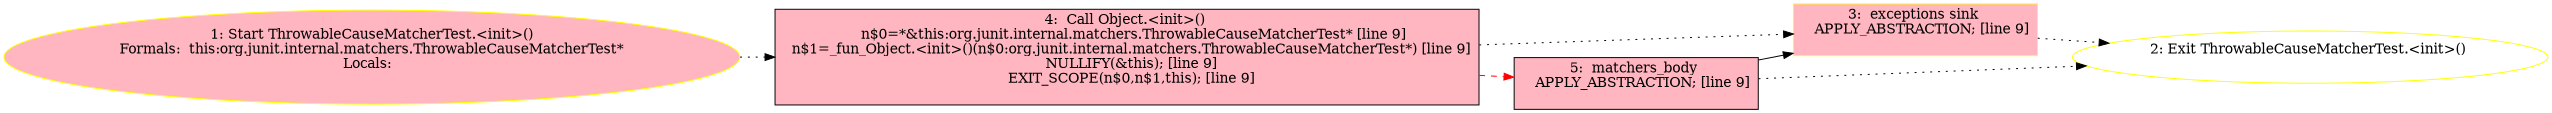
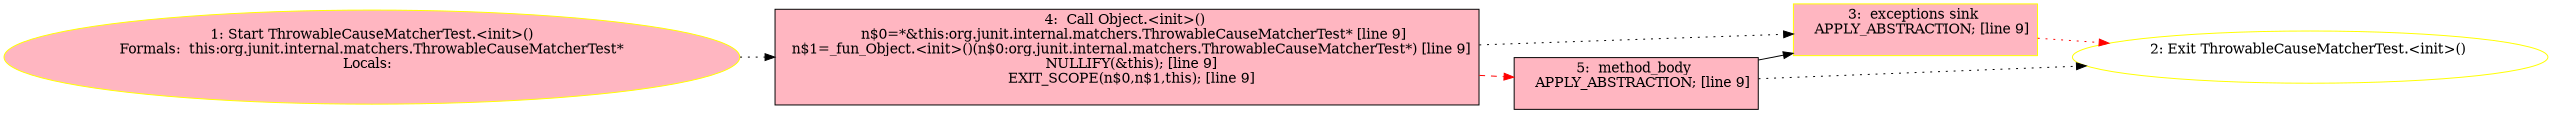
edge "3:  exceptions sink APPLY_ABSTRACTION; [line 9]" -> "2: Exit ThrowableCauseMatcherTest.<init>()": color black -> red
node "5:  matchers_body APPLY_ABSTRACTION; [line 9]": label "5:  matchers_body APPLY_ABSTRACTION; [line 9]" -> "5:  method_body APPLY_ABSTRACTION; [line 9]"
